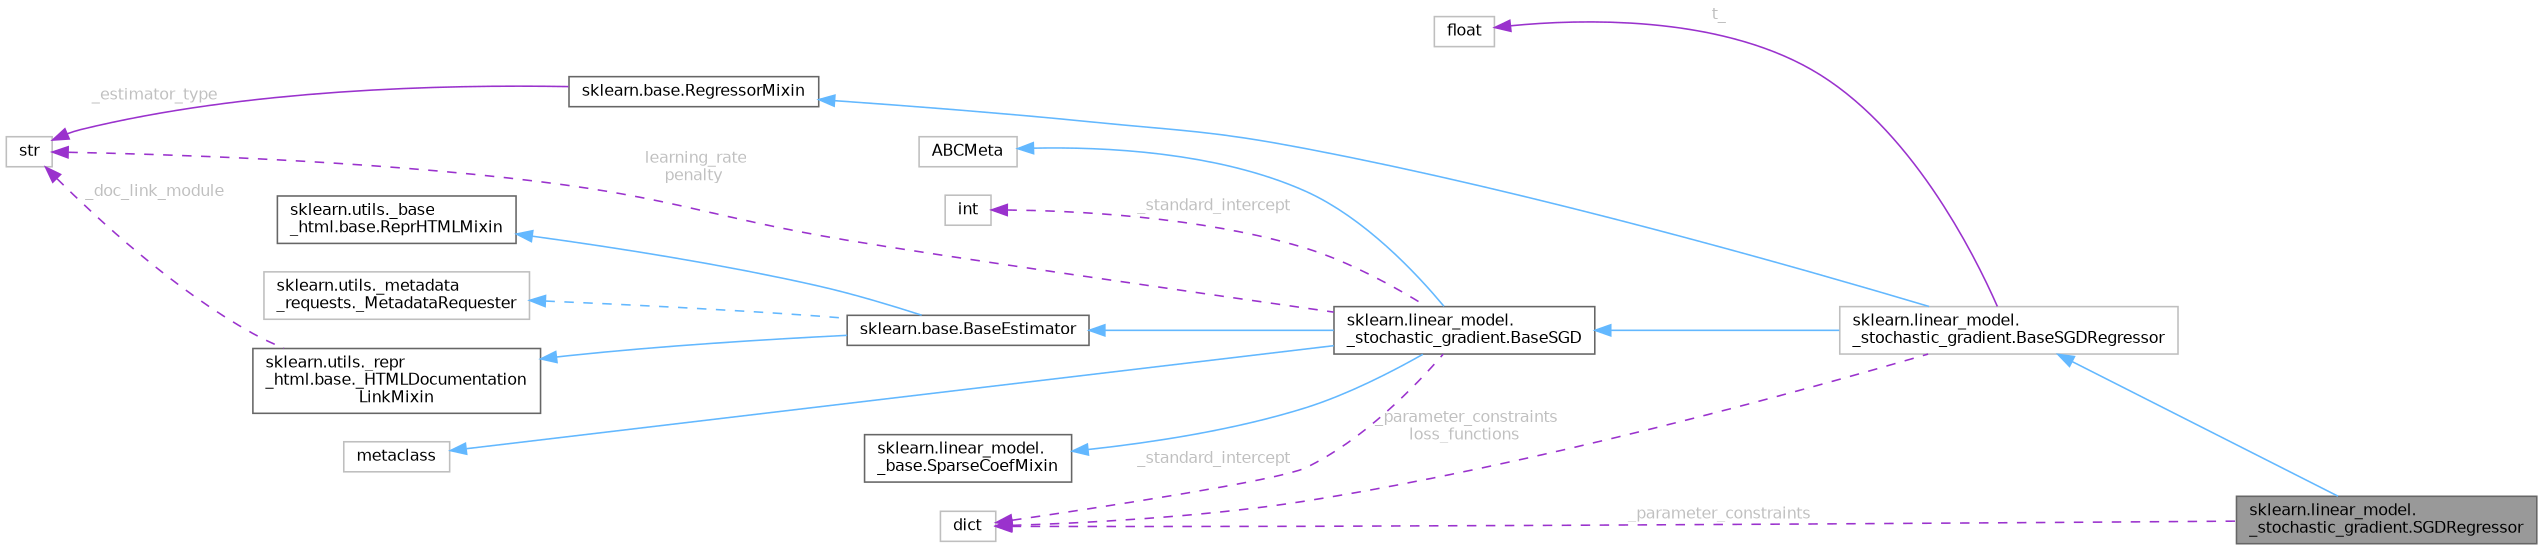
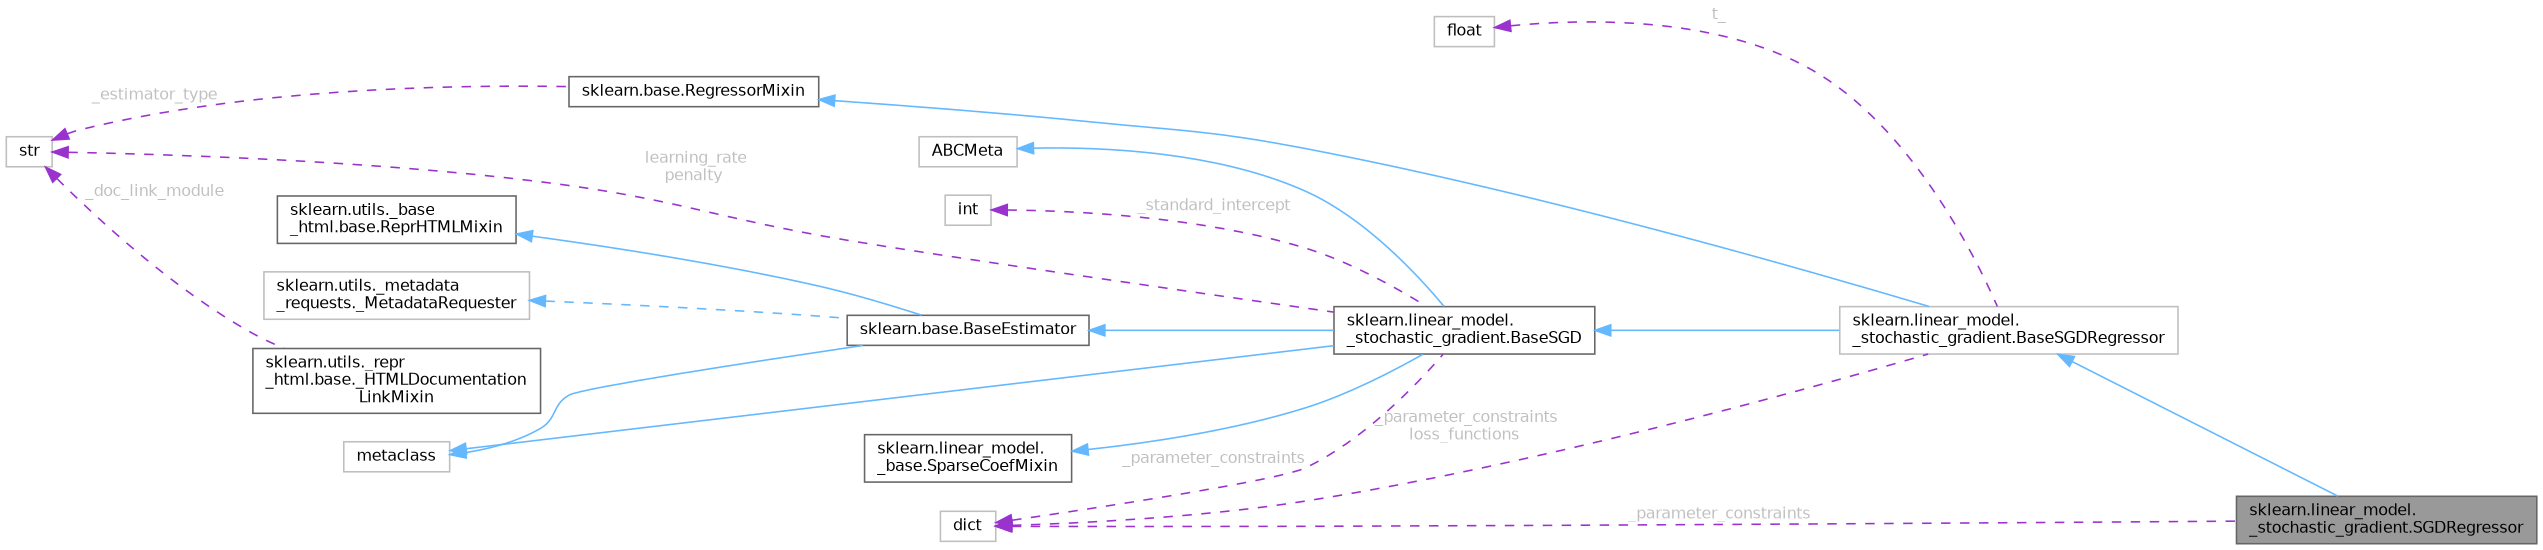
edge "sklearn.linear_model. _stochastic_gradient.BaseSGDRegressor" -> "float": style solid -> dashed
edge "sklearn.base.RegressorMixin" -> "str": style solid -> dashed
edge "sklearn.base.BaseEstimator" -> "sklearn.utils._repr _html.base._HTMLDocumentation LinkMixin": now "sklearn.base.BaseEstimator" -> "metaclass"
edge "sklearn.linear_model. _stochastic_gradient.BaseSGD" -> "dict": label " _standard_intercept" -> " _parameter_constraints"
